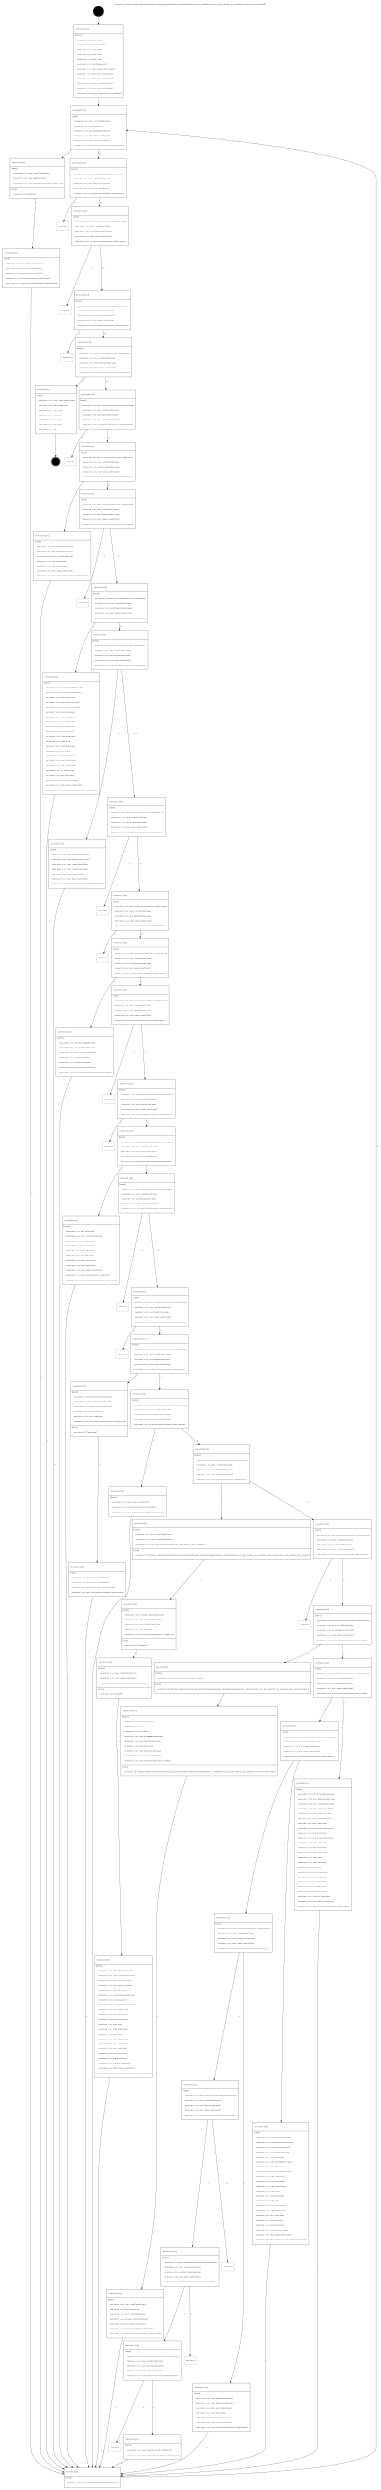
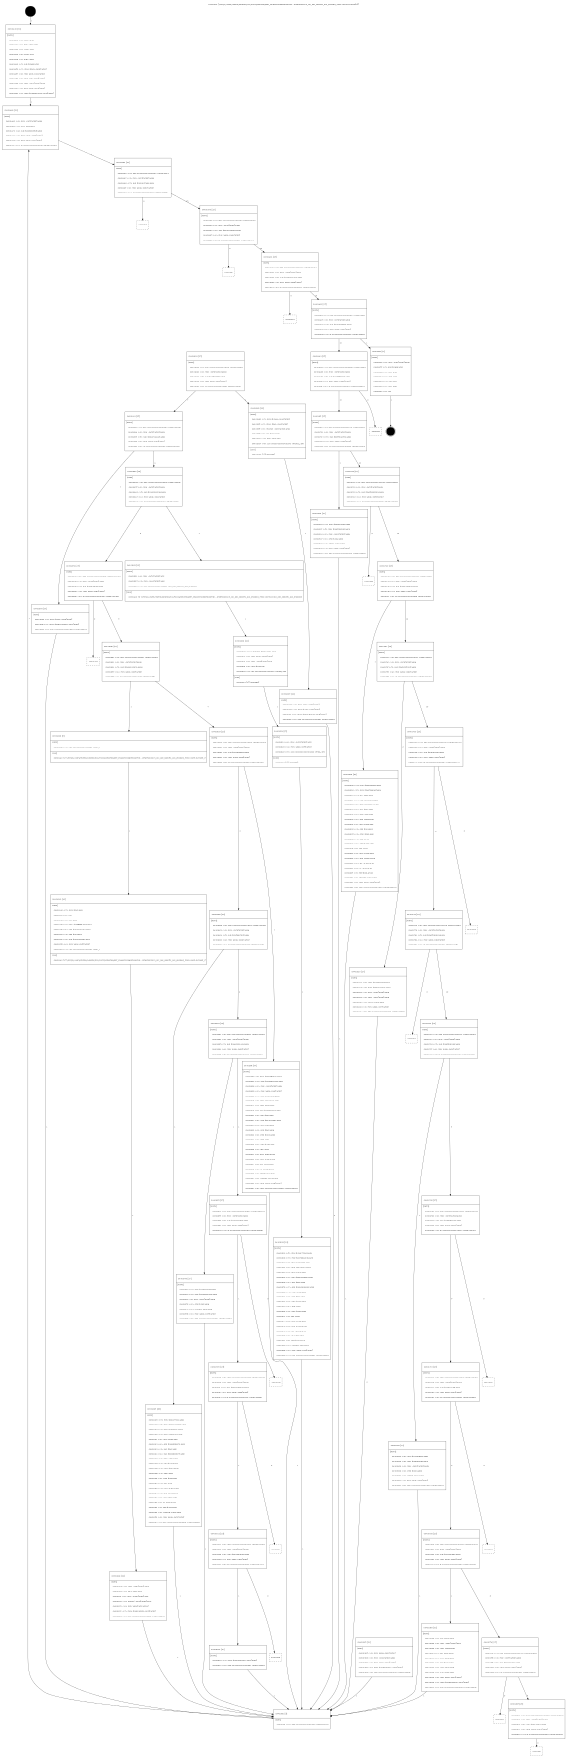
node "0x401978 [13]": removed
edge "0x40180f [25]" -> "0x401828 [25]": removed, label "8"
